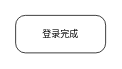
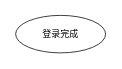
node "登录完成": shape rounded rectangle -> ellipse
